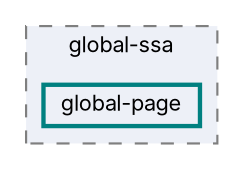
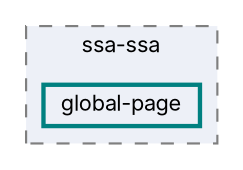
cluster "global-ssa": label "global-ssa" -> "ssa-ssa"
